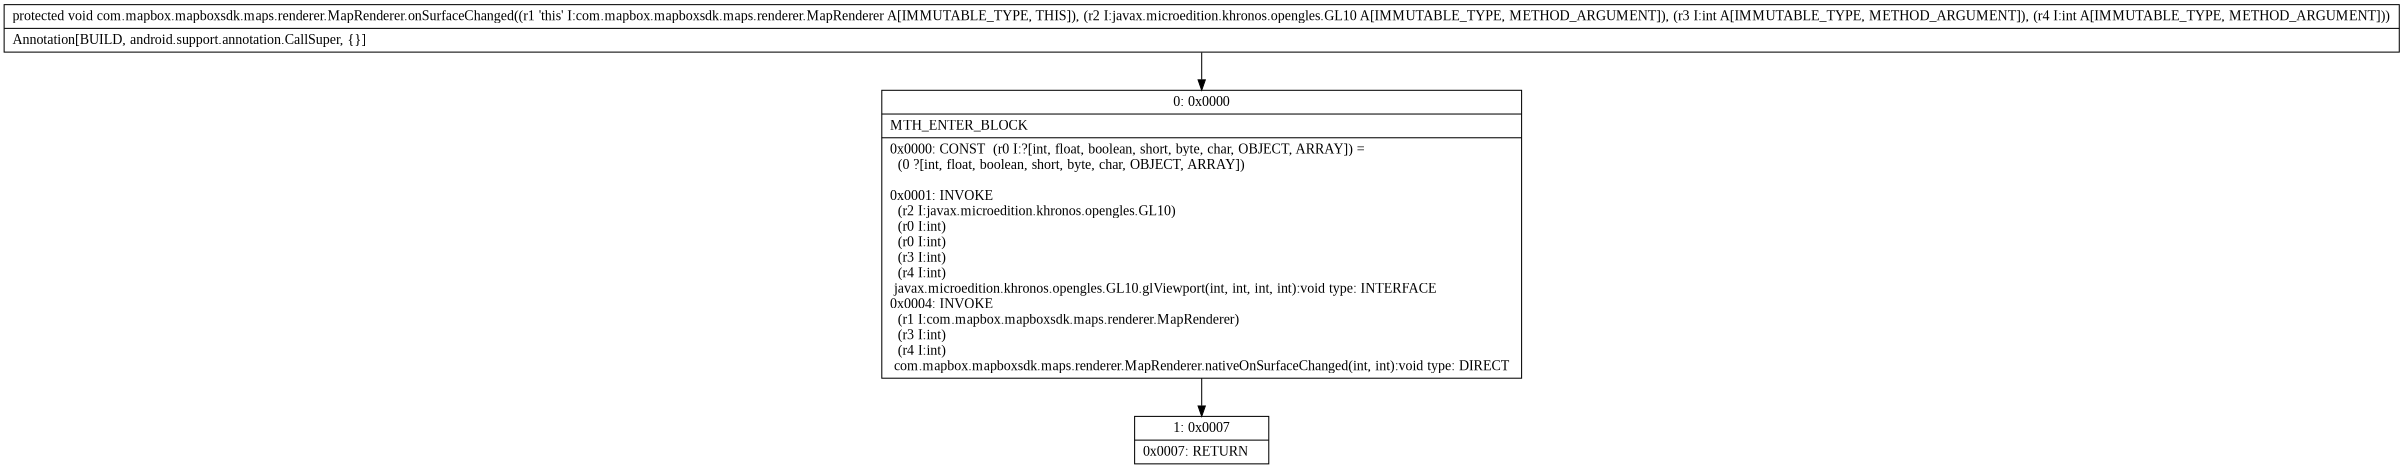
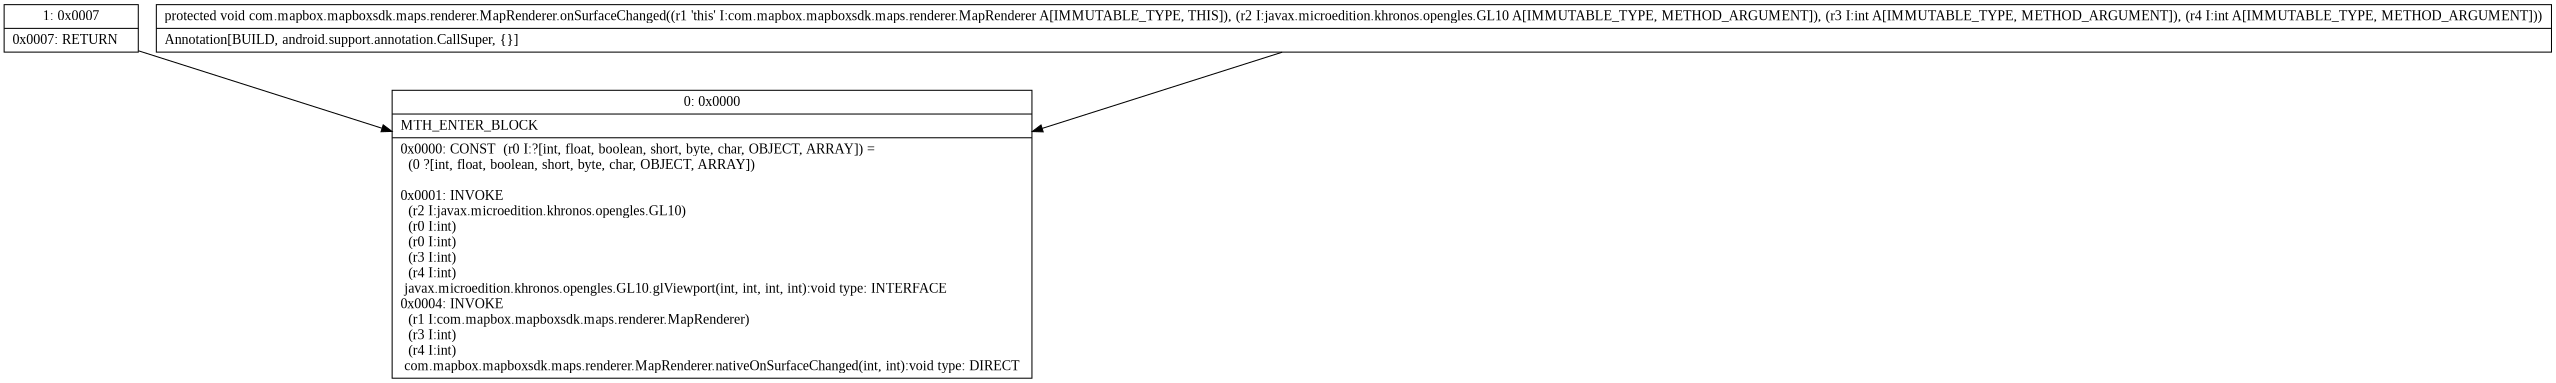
edge "0: 0x0000" -> "1: 0x0007": reversed
